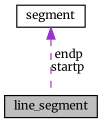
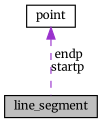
node "segment": label "segment" -> "point"
